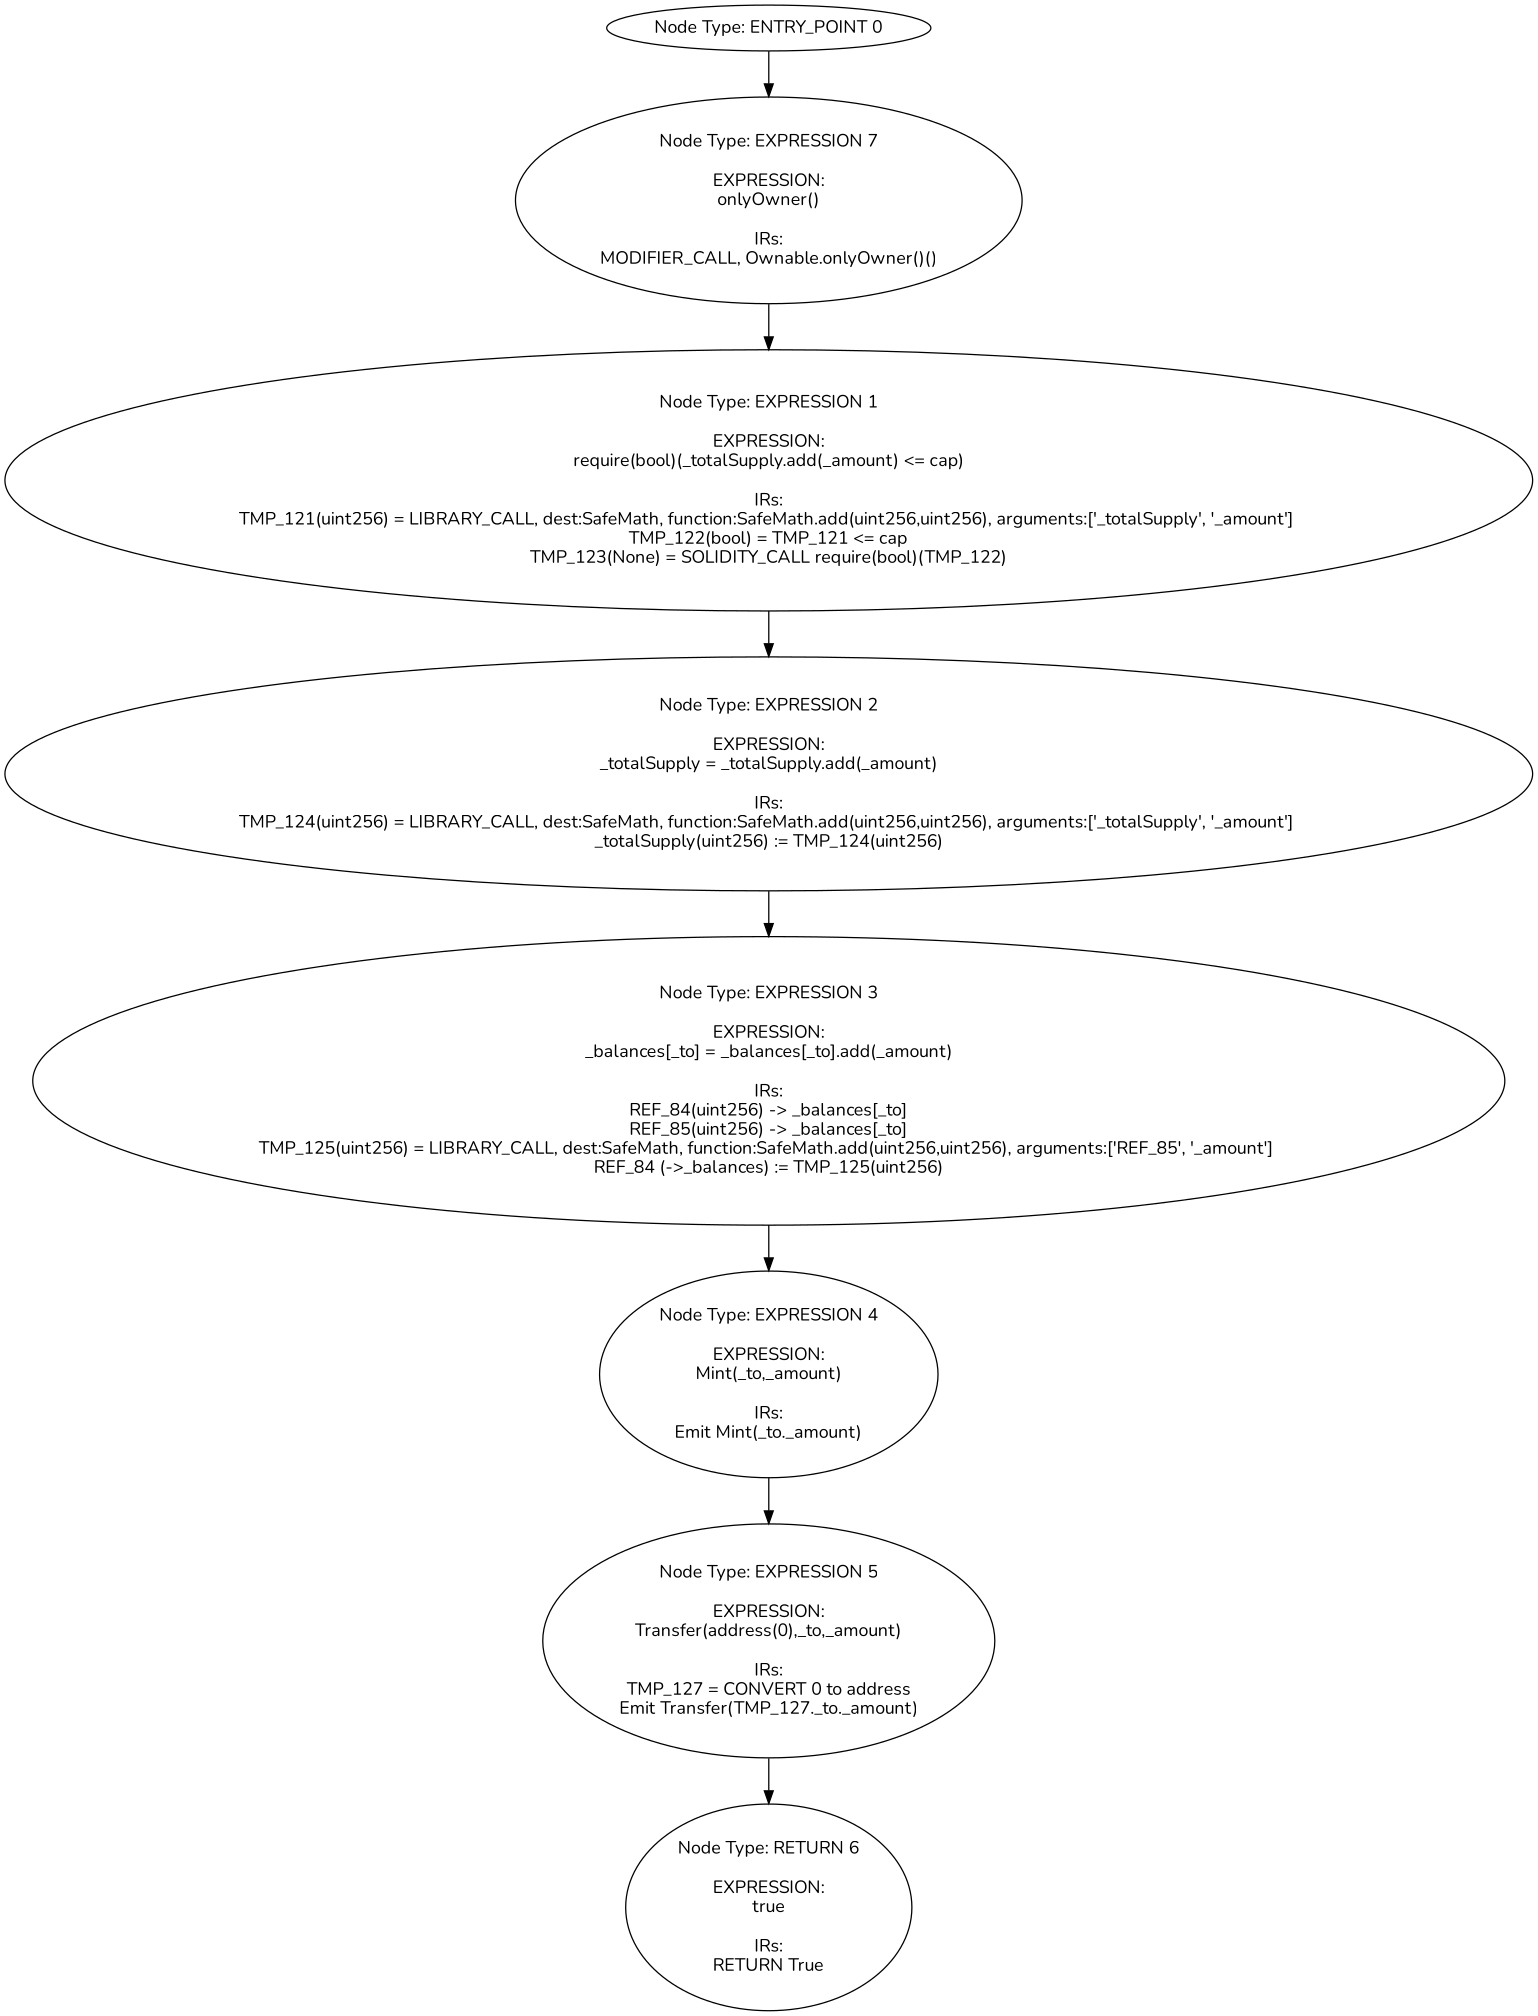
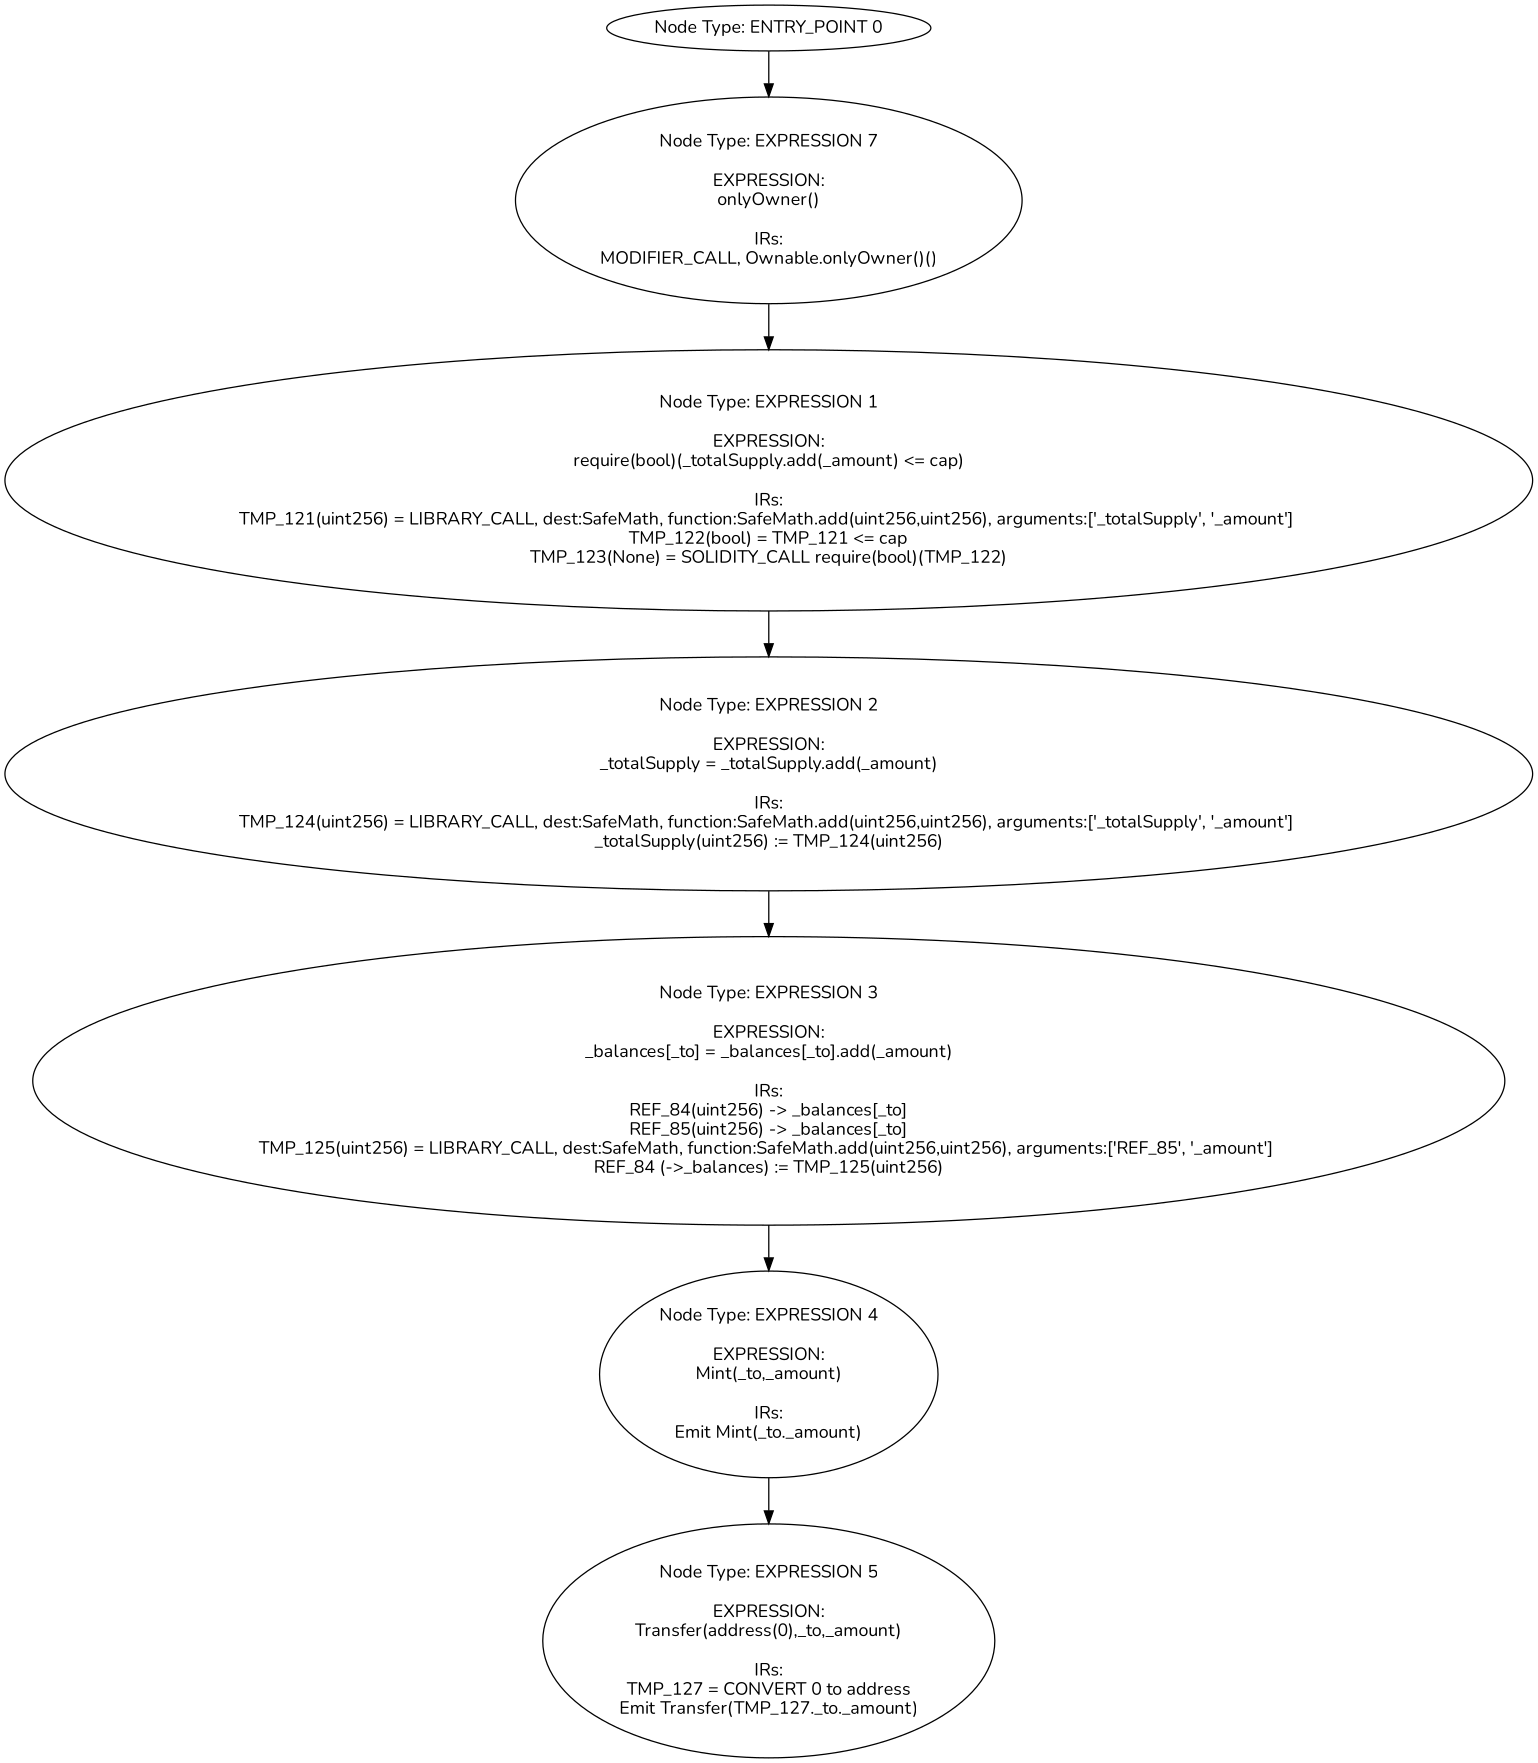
node "Node Type: RETURN 6 EXPRESSION: true IRs: RETURN True": removed
